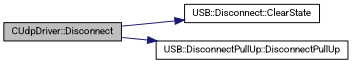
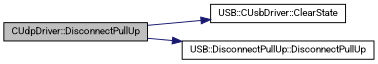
node "USB::Disconnect::ClearState": label "USB::Disconnect::ClearState" -> "USB::CUsbDriver::ClearState"
node "CUdpDriver::Disconnect": label "CUdpDriver::Disconnect" -> "CUdpDriver::DisconnectPullUp"
